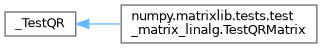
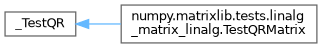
node "numpy.matrixlib.tests.test _matrix_linalg.TestQRMatrix": label "numpy.matrixlib.tests.test _matrix_linalg.TestQRMatrix" -> "numpy.matrixlib.tests.linalg _matrix_linalg.TestQRMatrix"
